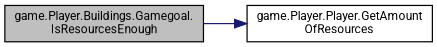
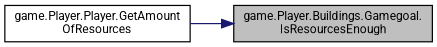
edge "game.Player.Buildings.Gamegoal. IsResourcesEnough" -> "game.Player.Player.GetAmount OfResources": reversed
